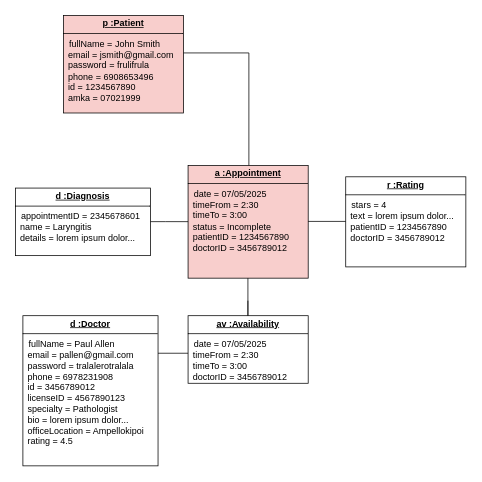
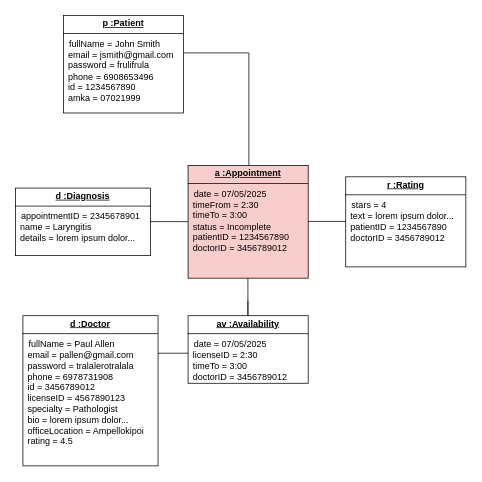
node "p :Patient fullName = John Smith email = jsmith@gmail.com password = frulifrula phone = 6908653496 id = 1234567890 amka = 07021999": fillcolor #f8cecc -> #ffffff
node "d :Diagnosis appointmentID = 2345678601 name = Laryngitis details = lorem ipsum dolor...": label "d :Diagnosis appointmentID = 2345678601 name = Laryngitis details = lorem ipsum dolor..." -> "d :Diagnosis appointmentID = 2345678901 name = Laryngitis details = lorem ipsum dolor..."
node "av :Availability date = 07/05/2025 timeFrom = 2:30 timeTo = 3:00 doctorID = 3456789012": label "av :Availability date = 07/05/2025 timeFrom = 2:30 timeTo = 3:00 doctorID = 3456789012" -> "av :Availability date = 07/05/2025 licenseID = 2:30 timeTo = 3:00 doctorID = 3456789012"
node "d :Doctor fullName = Paul Allen email = pallen@gmail.com password = tralalerotralala phone = 6978231908 id = 3456789012 licenseID = 4567890123 specialty = Pathologist bio = lorem ipsum dolor... officeLocation = Ampellokipoi rating = 4.5": label "d :Doctor fullName = Paul Allen email = pallen@gmail.com password = tralalerotralala phone = 6978231908 id = 3456789012 licenseID = 4567890123 specialty = Pathologist bio = lorem ipsum dolor... officeLocation = Ampellokipoi rating = 4.5" -> "d :Doctor fullName = Paul Allen email = pallen@gmail.com password = tralalerotralala phone = 6978731908 id = 3456789012 licenseID = 4567890123 specialty = Pathologist bio = lorem ipsum dolor... officeLocation = Ampellokipoi rating = 4.5"
